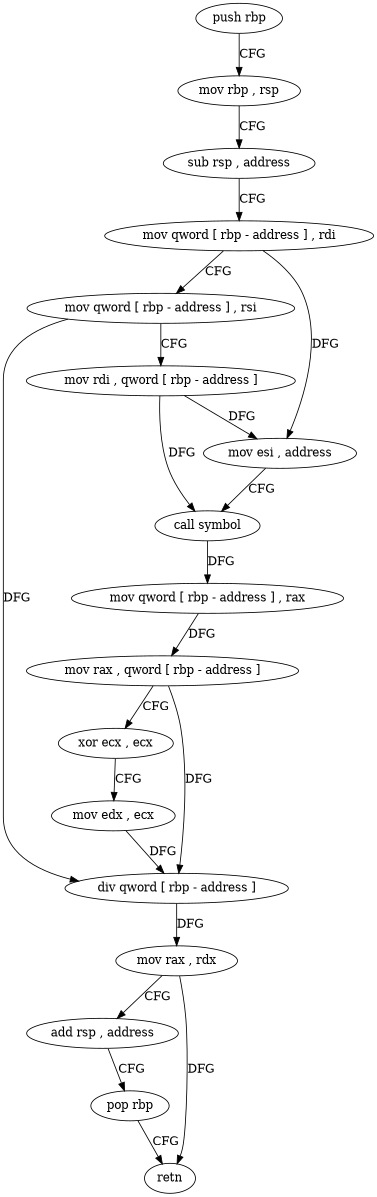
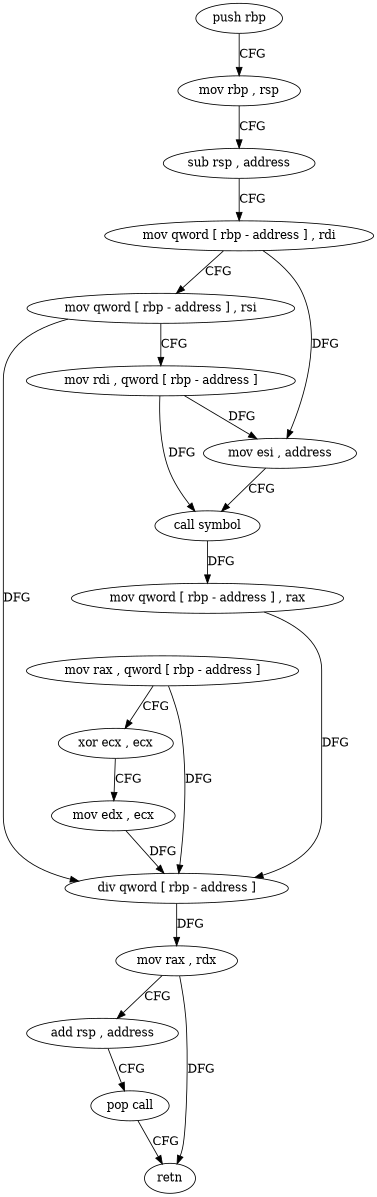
edge "mov qword [ rbp - address ] , rax" -> "mov rax , qword [ rbp - address ]": now "mov qword [ rbp - address ] , rax" -> "div qword [ rbp - address ]"
node "pop rbp": label "pop rbp" -> "pop call"
